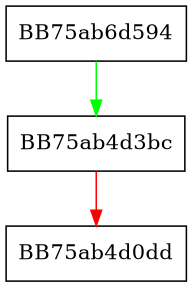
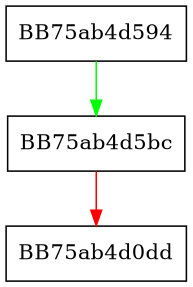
node "BB75ab6d594": label "BB75ab6d594" -> "BB75ab4d594"
node "BB75ab4d3bc": label "BB75ab4d3bc" -> "BB75ab4d5bc"
